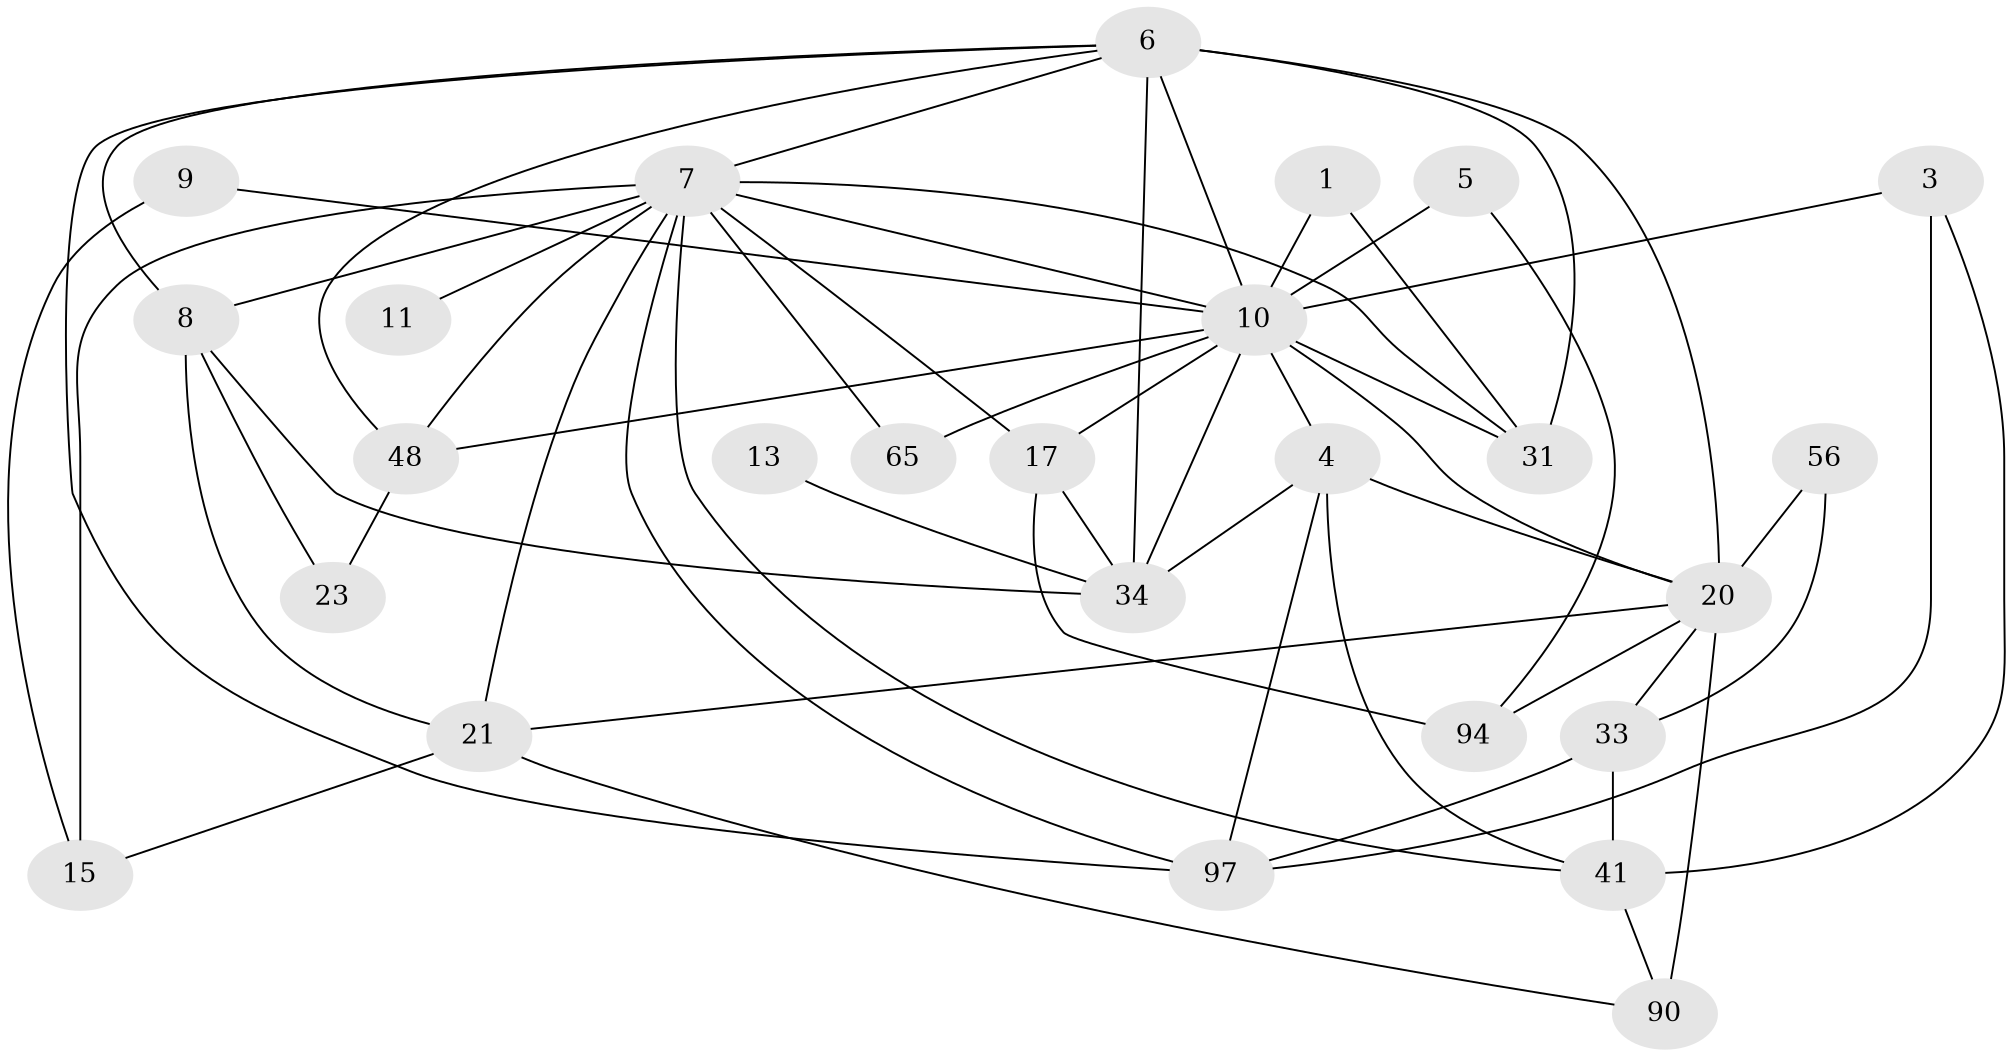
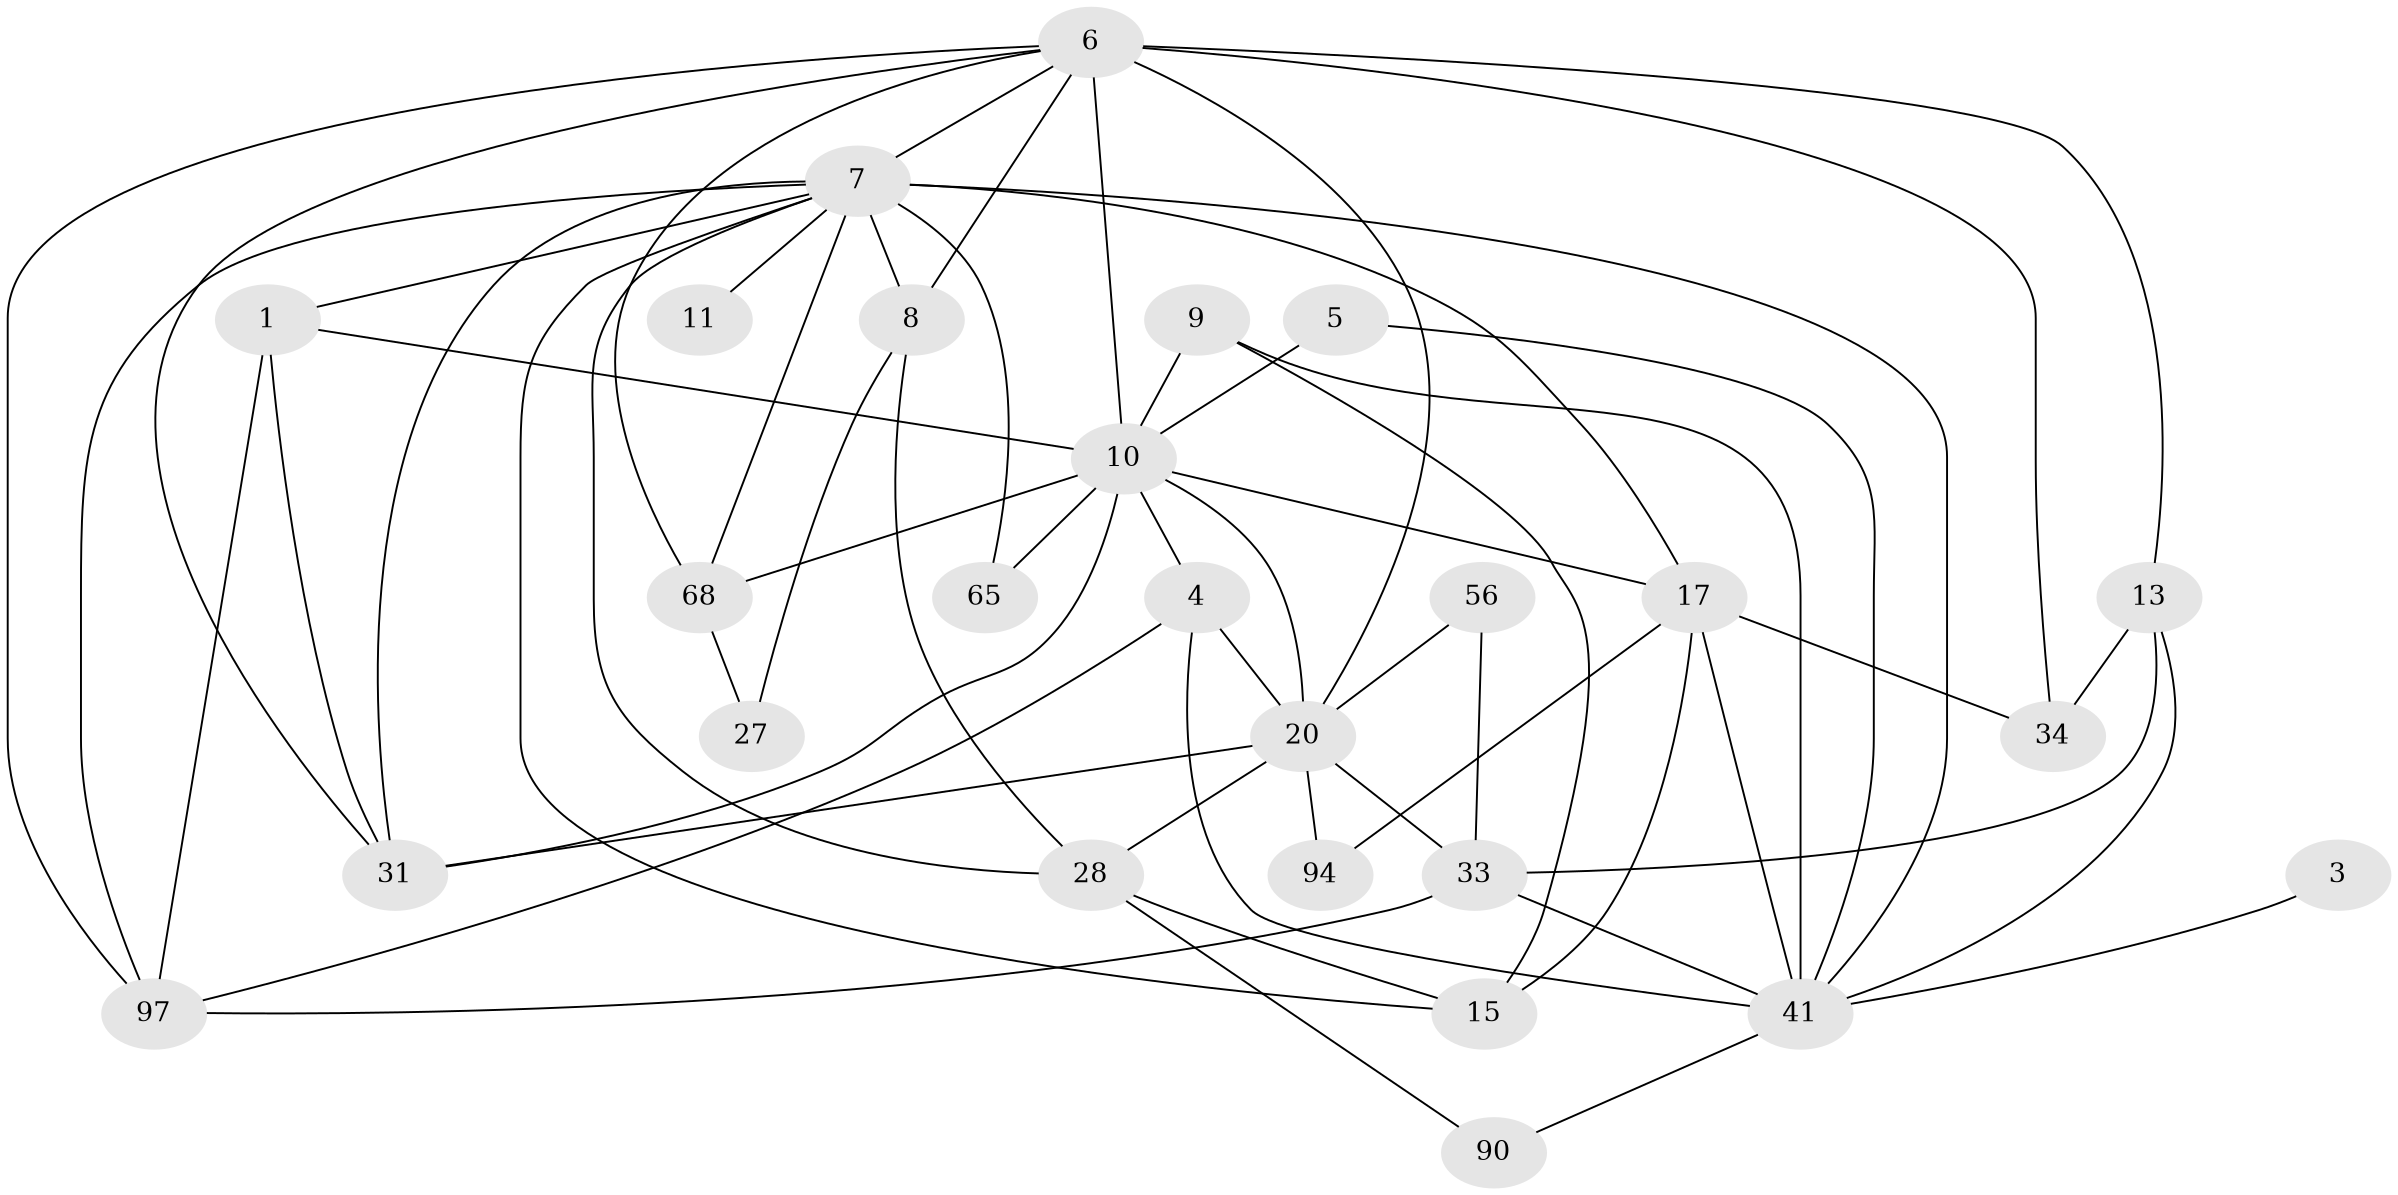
edge "6" -- "13": added
edge "7" -- "10": now "7" -- "1"
edge "3" -- "10": removed
node "48": label "48" -> "68"
edge "10" -- "34": removed
edge "5" -- "94": now "5" -- "41"
edge "9" -- "41": added
edge "4" -- "34": removed
edge "8" -- "34": removed
node "23": label "23" -> "27"
edge "3" -- "97": now "1" -- "97"
node "21": label "21" -> "28"
edge "20" -- "90": now "20" -- "31"
edge "17" -- "41": added
edge "17" -- "15": added
edge "13" -- "33": added
edge "13" -- "41": added
